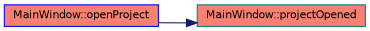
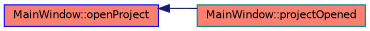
edge "MainWindow::openProject" -> "MainWindow::projectOpened": reversed
